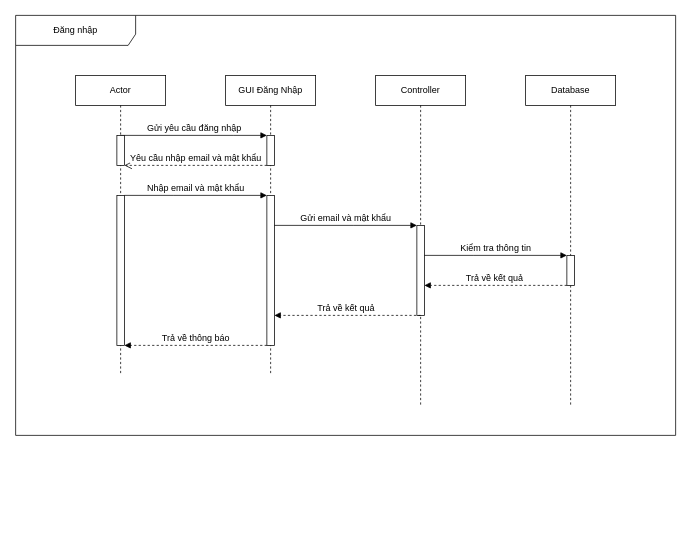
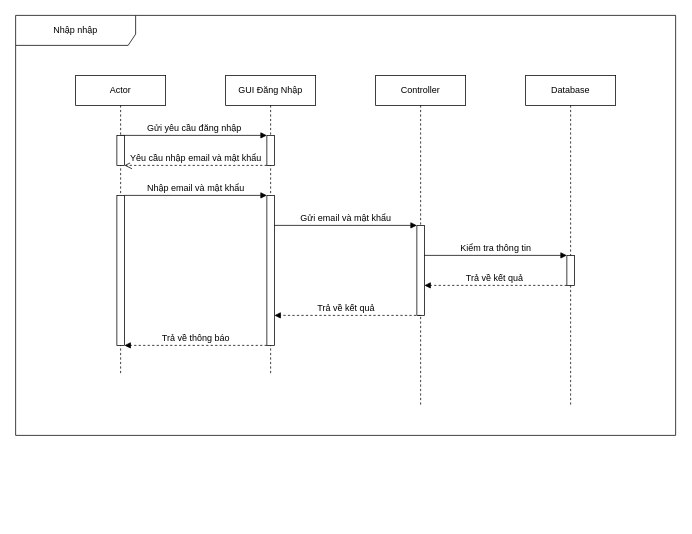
node "Đăng nhập": label "Đăng nhập" -> "Nhập nhập"
